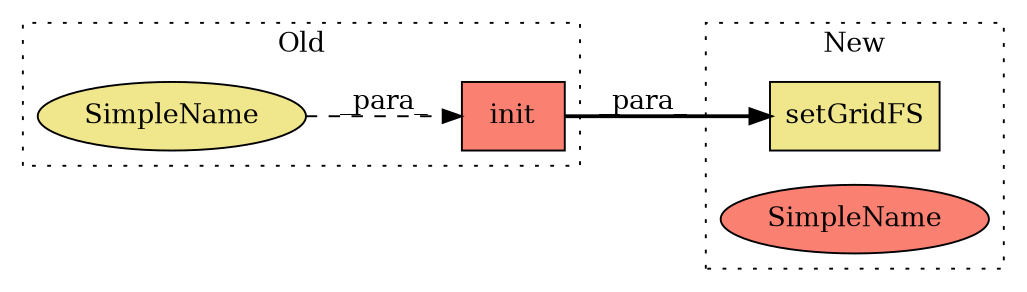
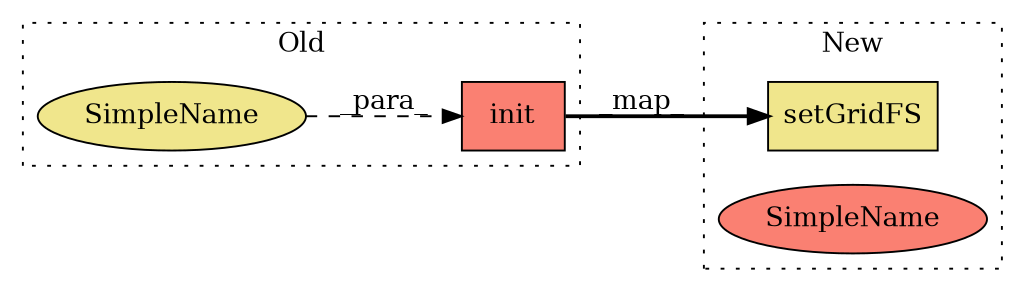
edge "init" -> "setGridFS": label "_para_" -> "_map_"
